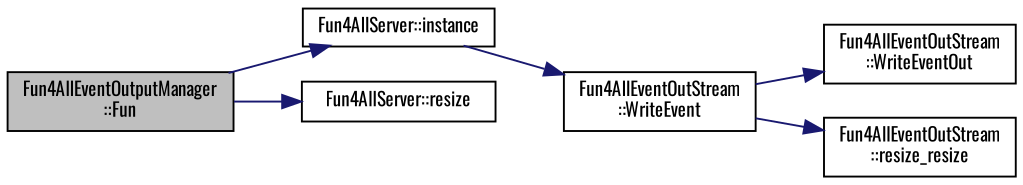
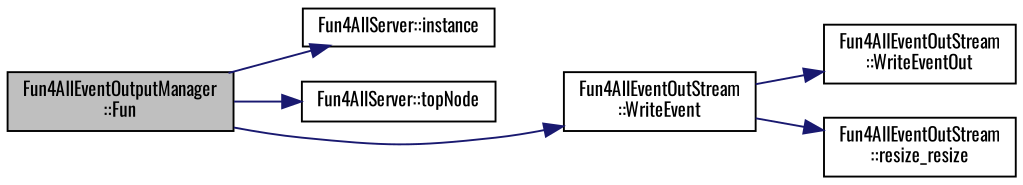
edge "Fun4AllServer::instance" -> "Fun4AllEventOutStream ::WriteEvent": now "Fun4AllEventOutputManager ::Fun" -> "Fun4AllEventOutStream ::WriteEvent"
node "Fun4AllServer::resize": label "Fun4AllServer::resize" -> "Fun4AllServer::topNode"
